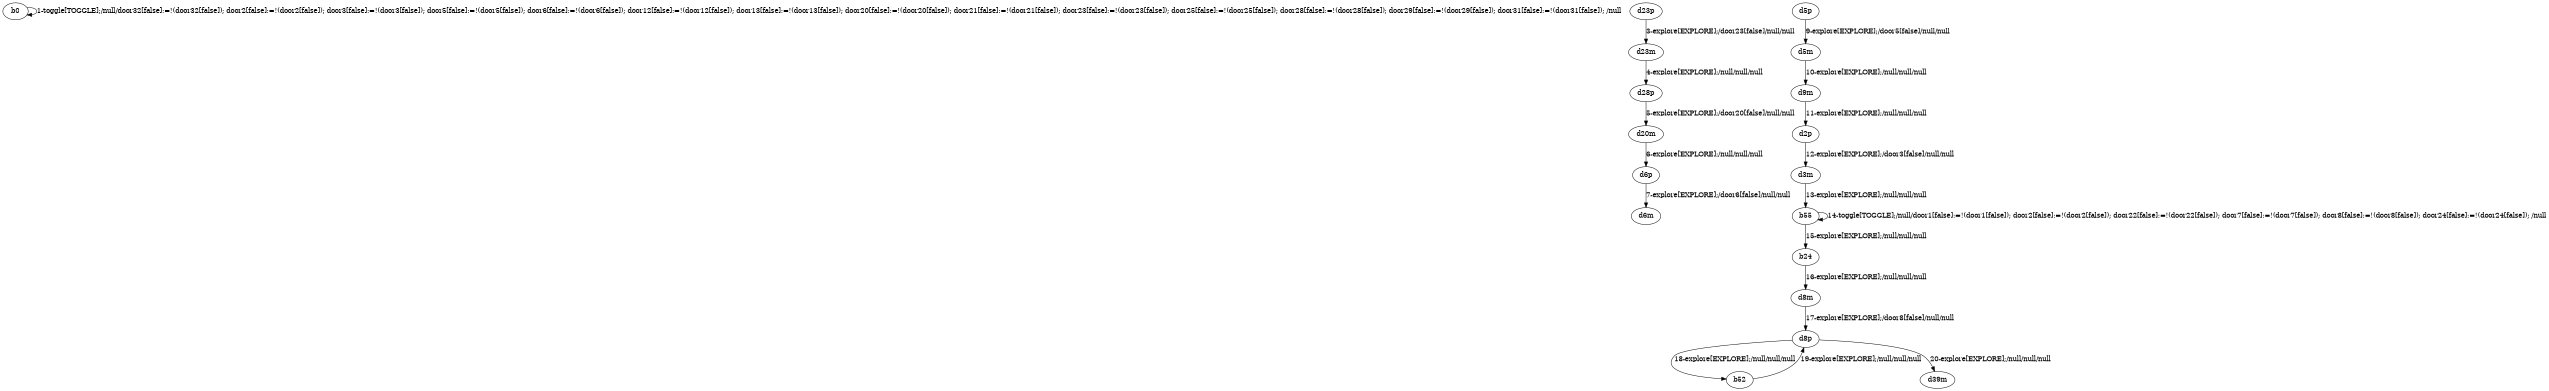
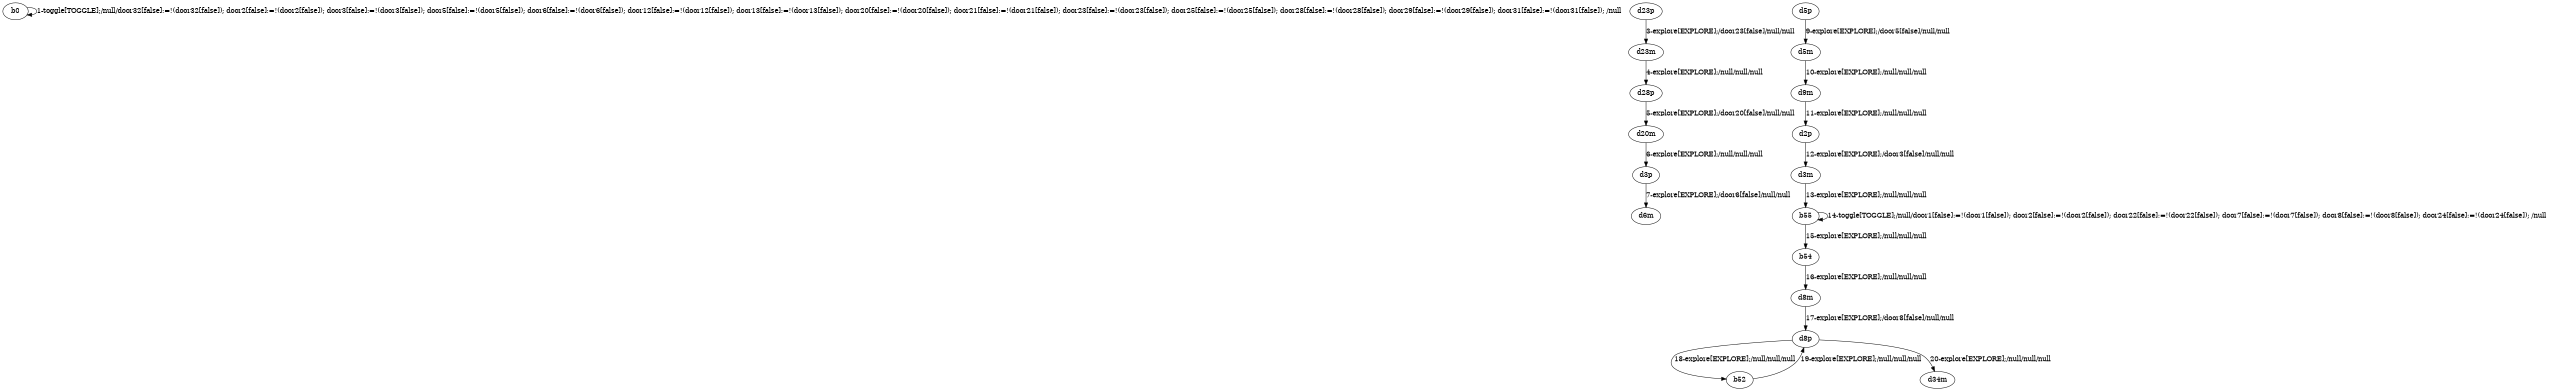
node "d6p": label "d6p" -> "d3p"
node "b24": label "b24" -> "b54"
node "d39m": label "d39m" -> "d34m"
